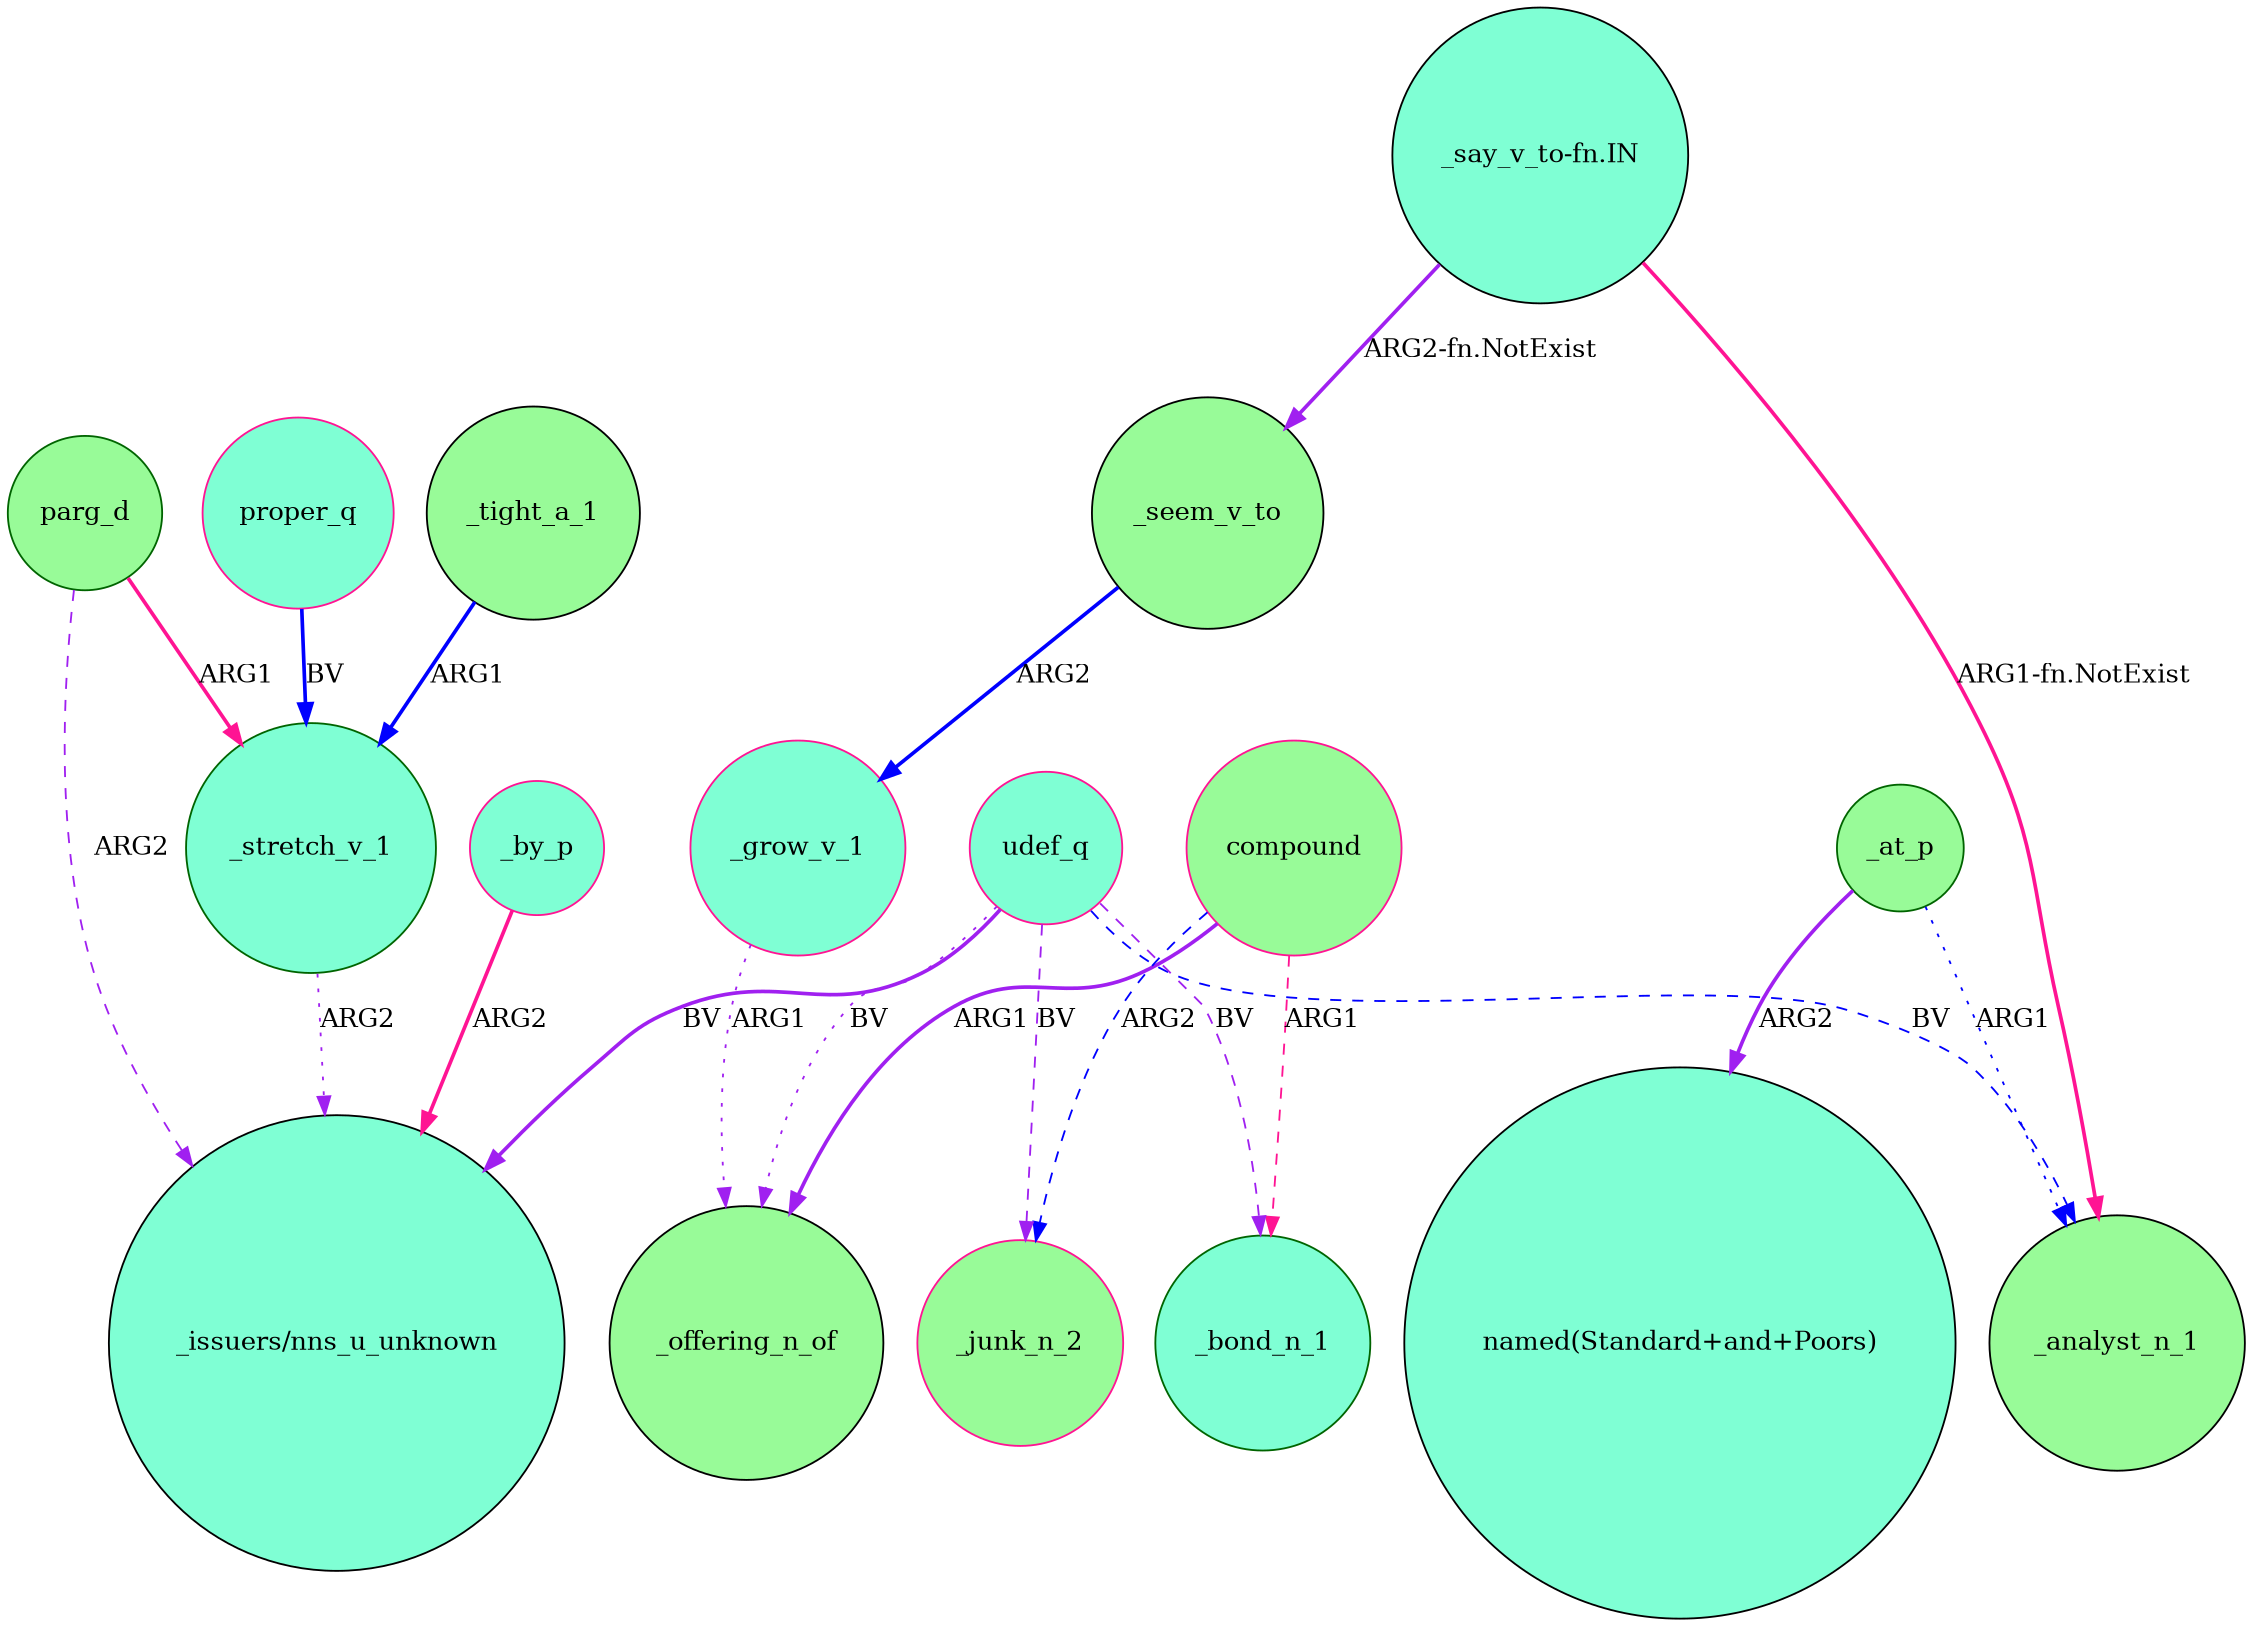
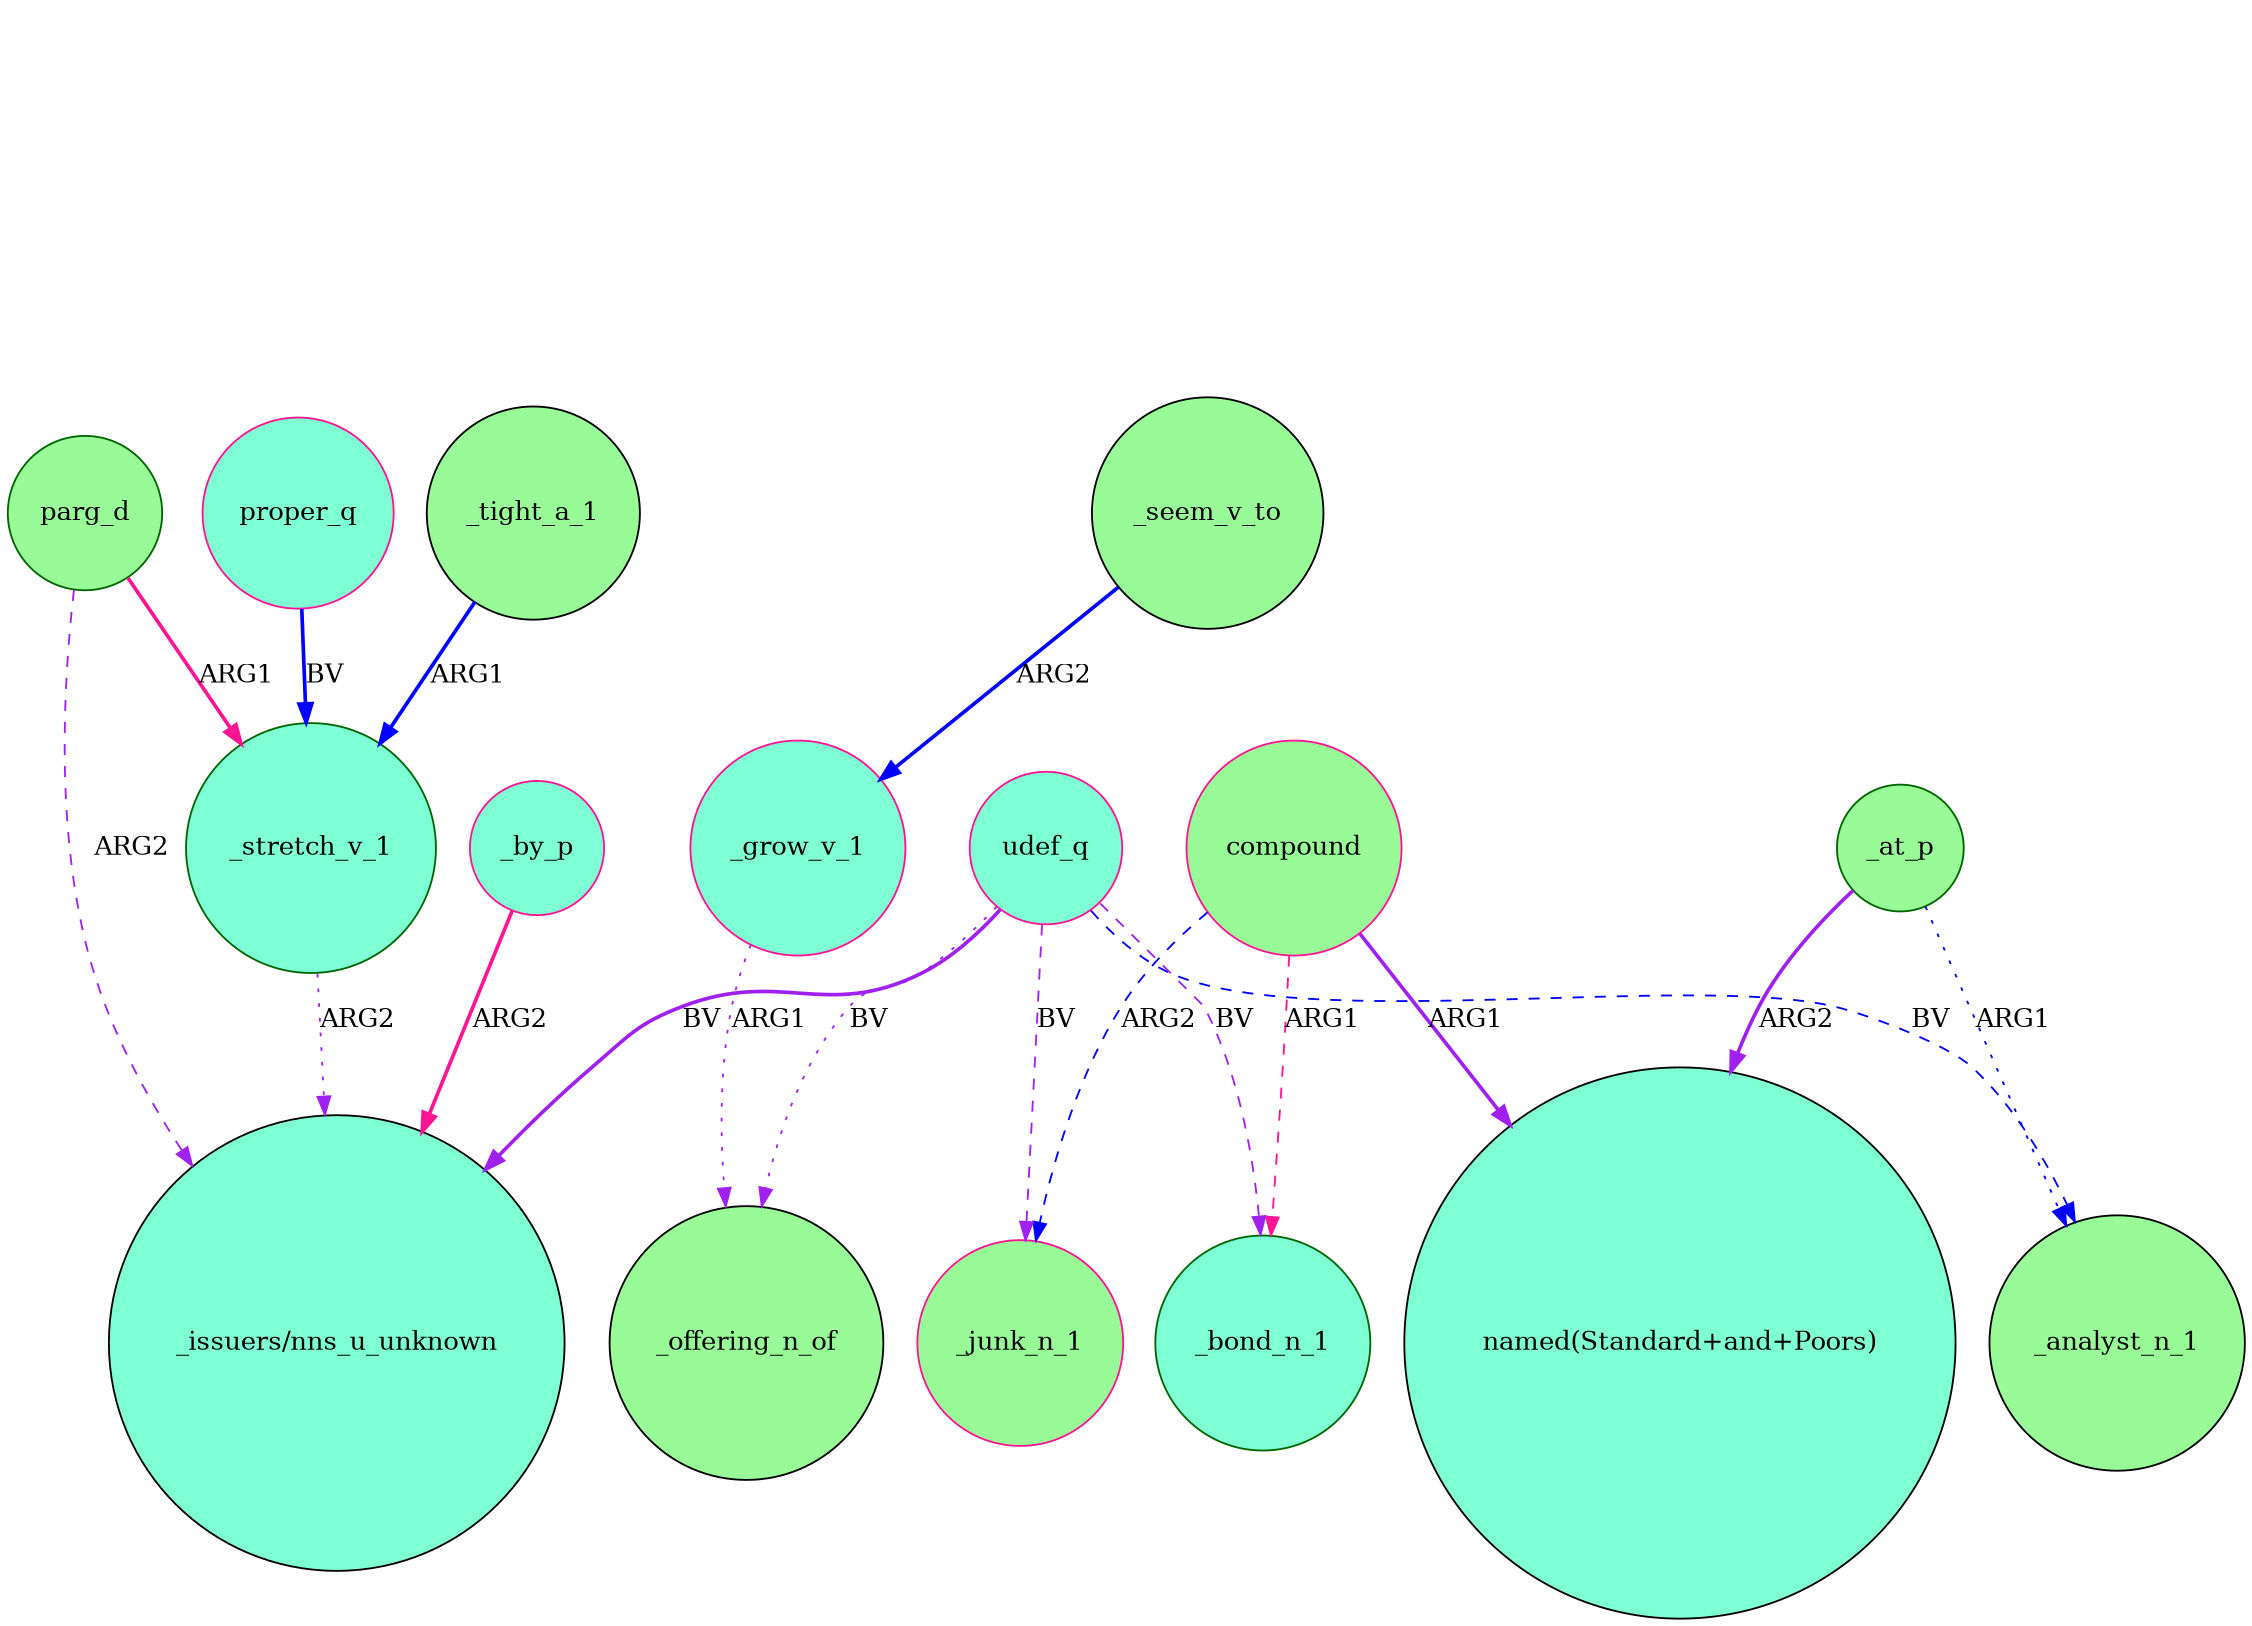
node "_say_v_to-fn.IN": removed
edge "compound" -> "_offering_n_of": now "compound" -> "named(Standard+and+Poors)"
node "_junk_n_2": label "_junk_n_2" -> "_junk_n_1"
